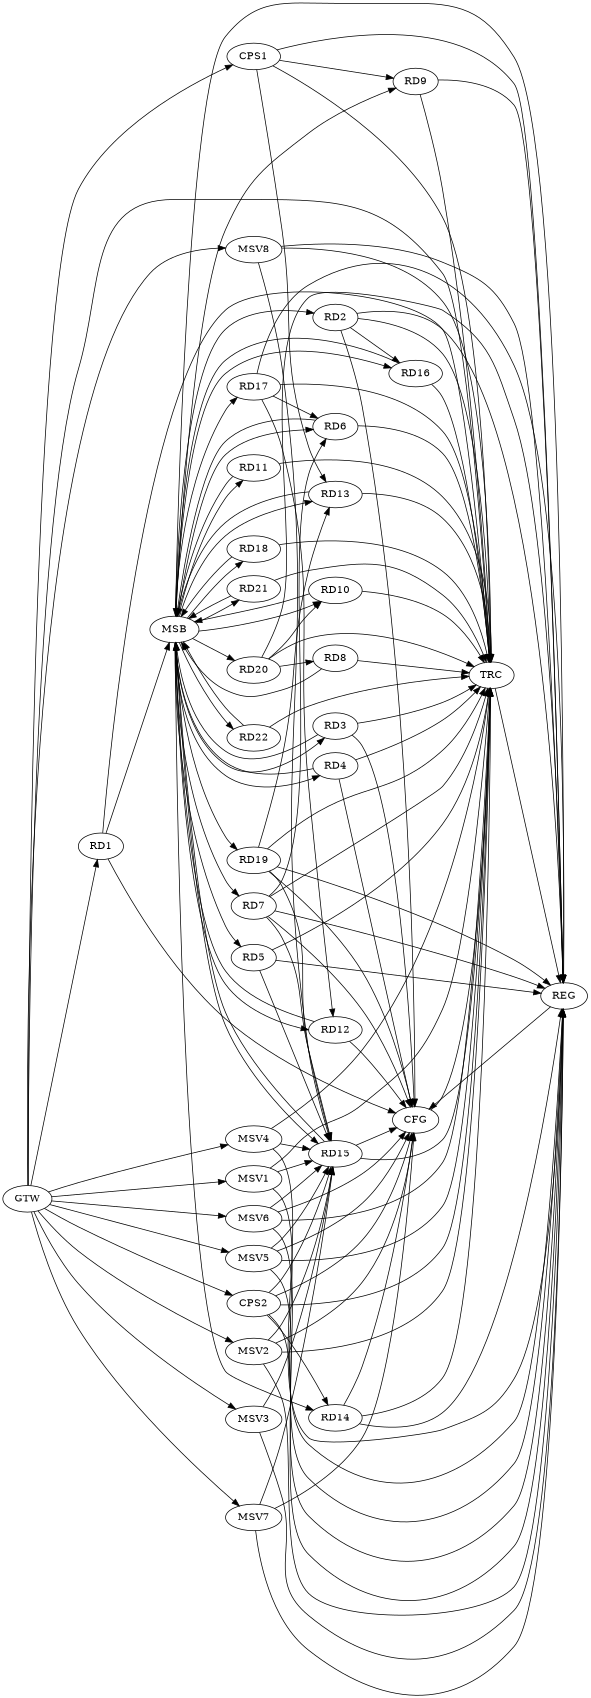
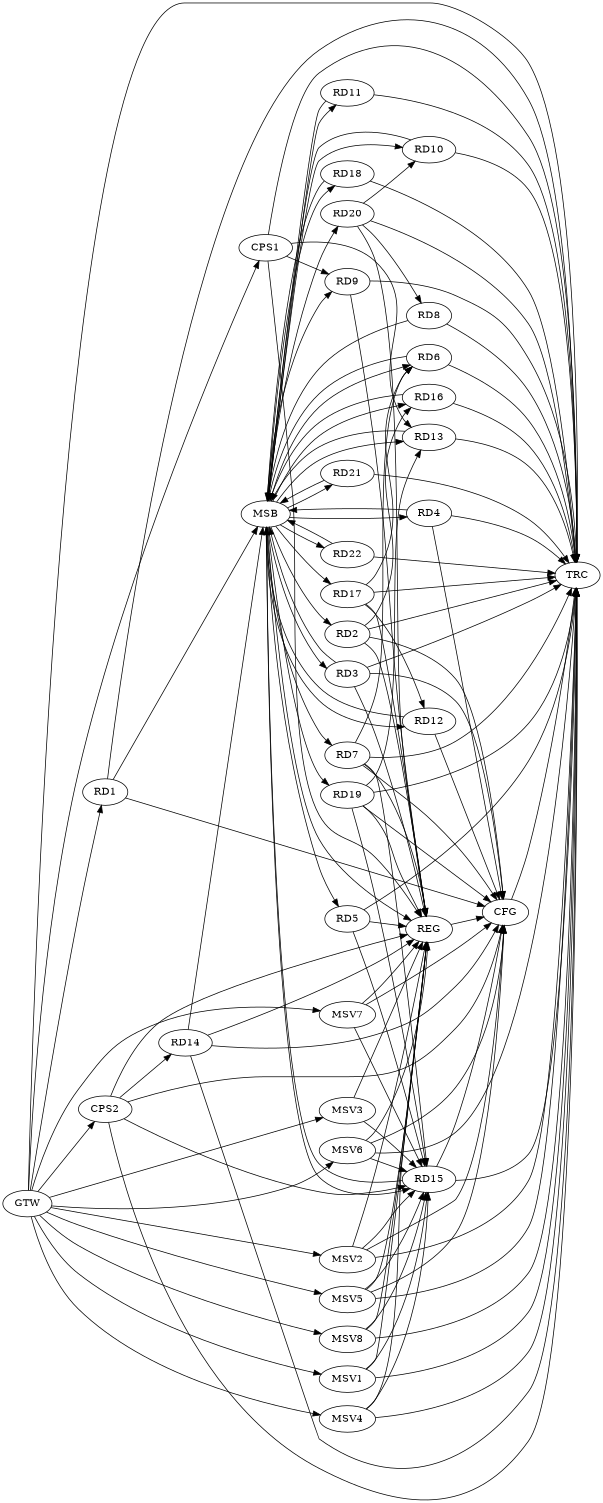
edge "TRC" -> "REG": now "RD3" -> "REG"
edge "MSB" -> "RD14": reversed
